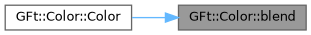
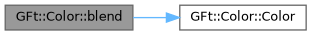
edge "GFt::Color::Color" -> "GFt::Color::blend": reversed
